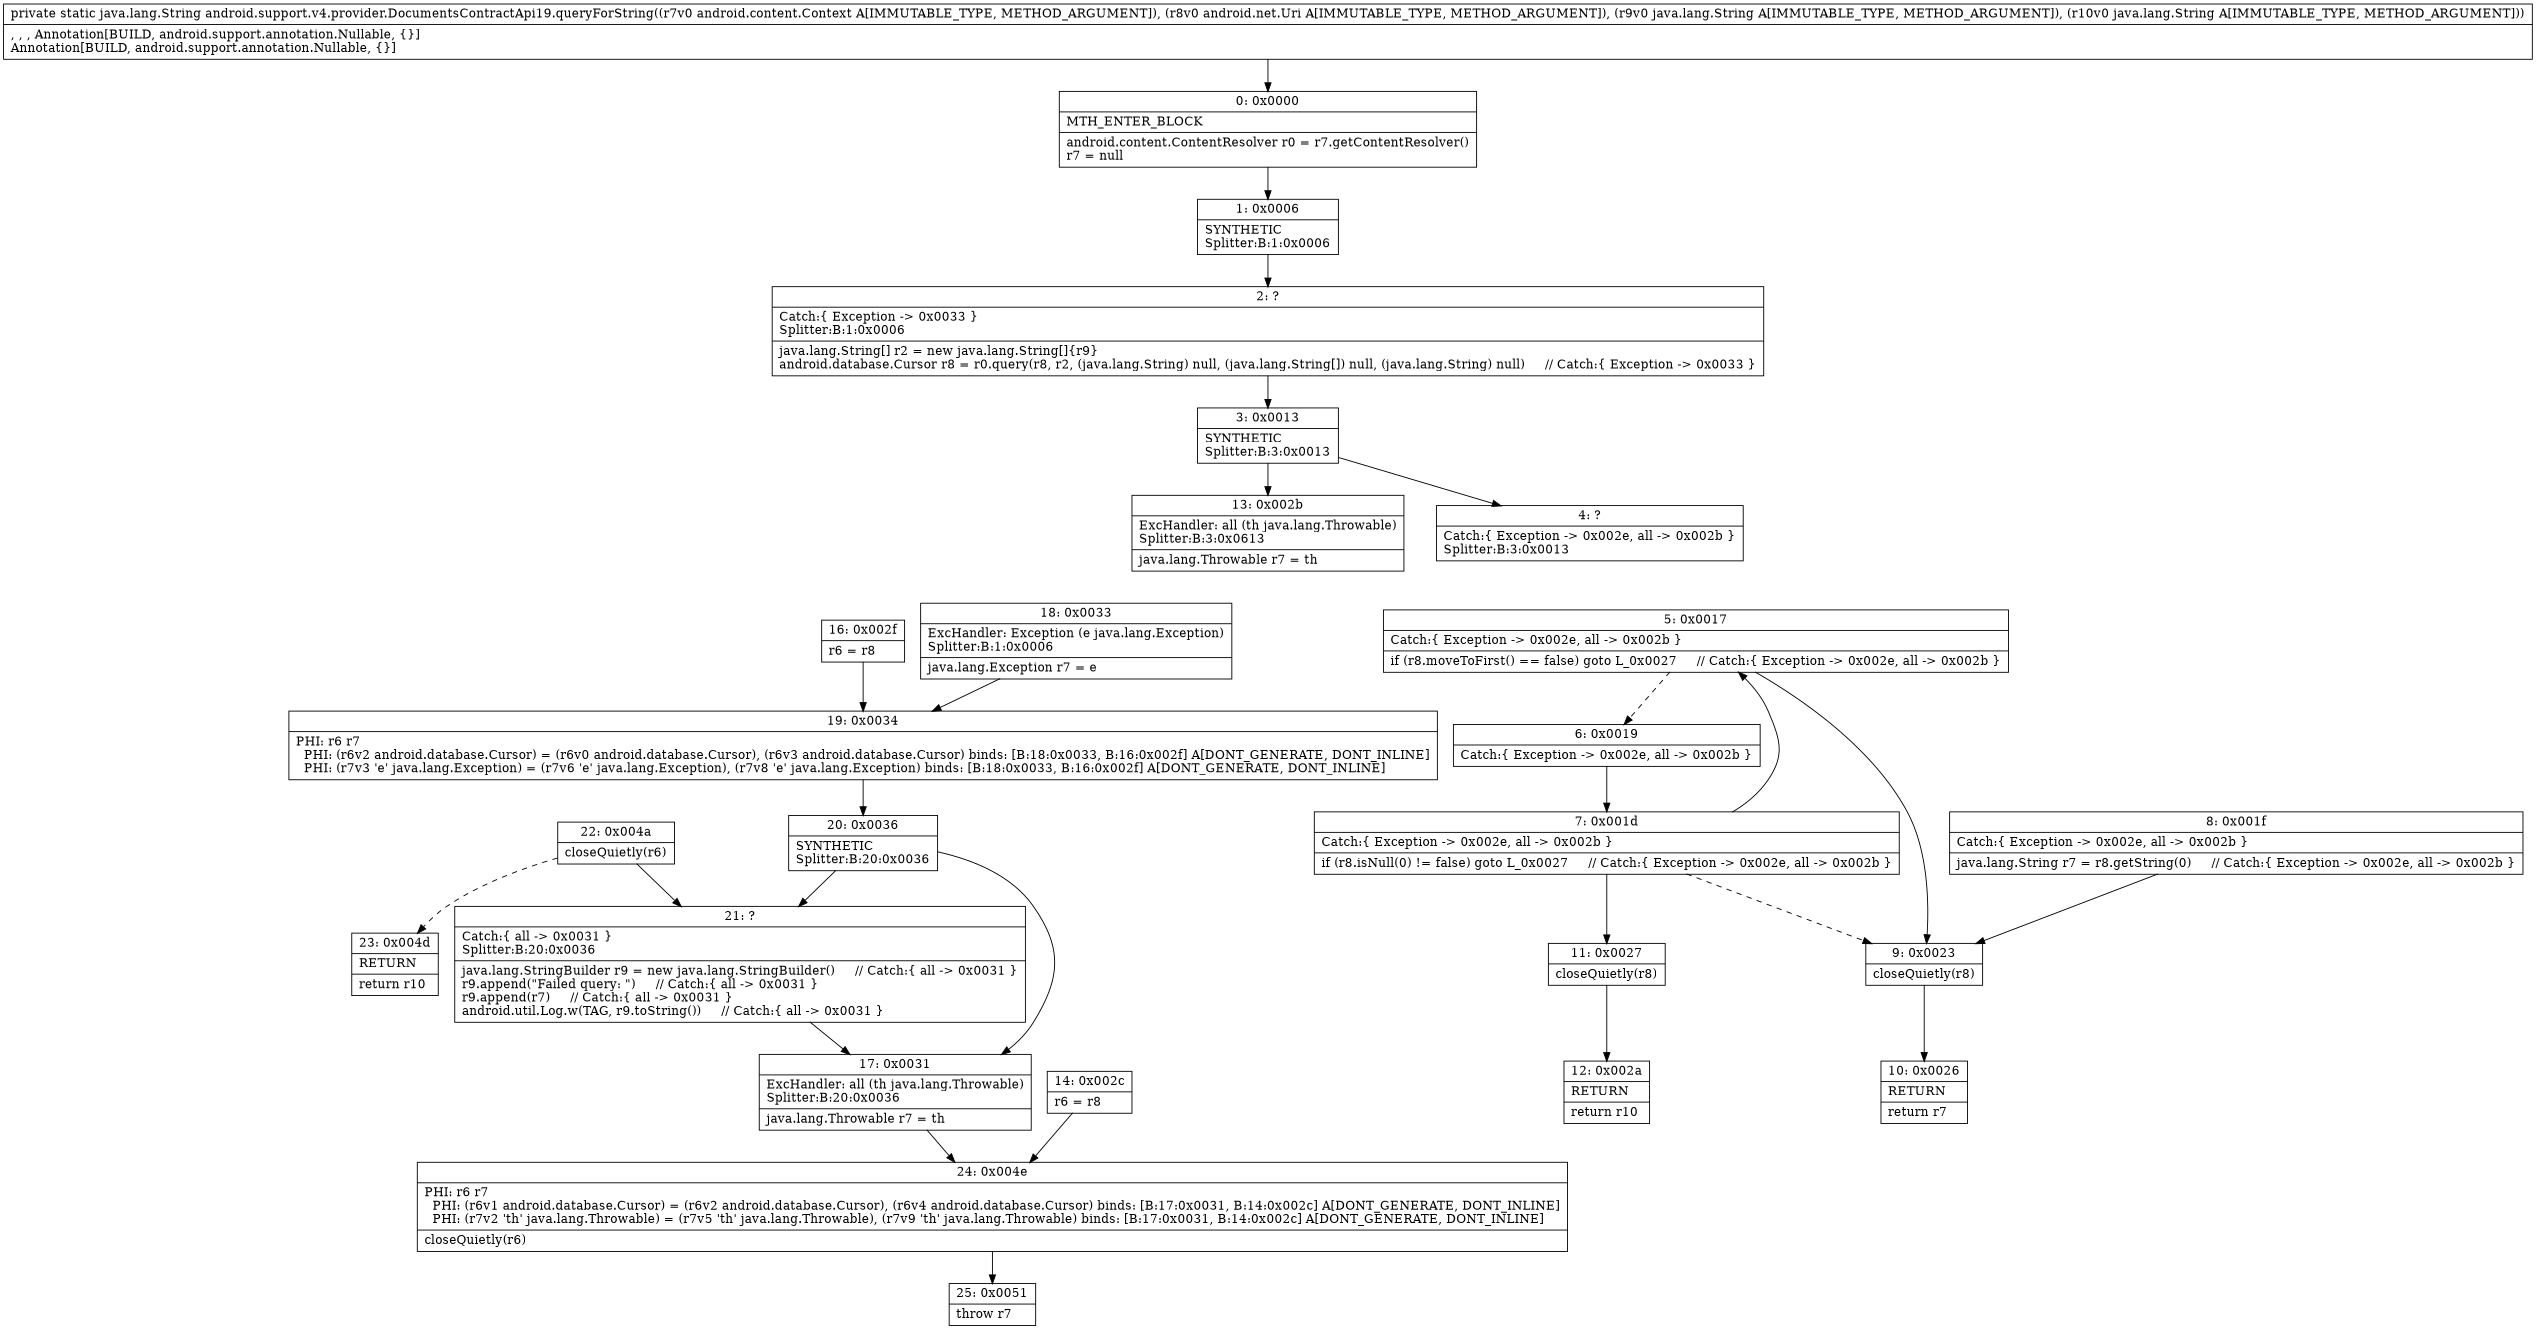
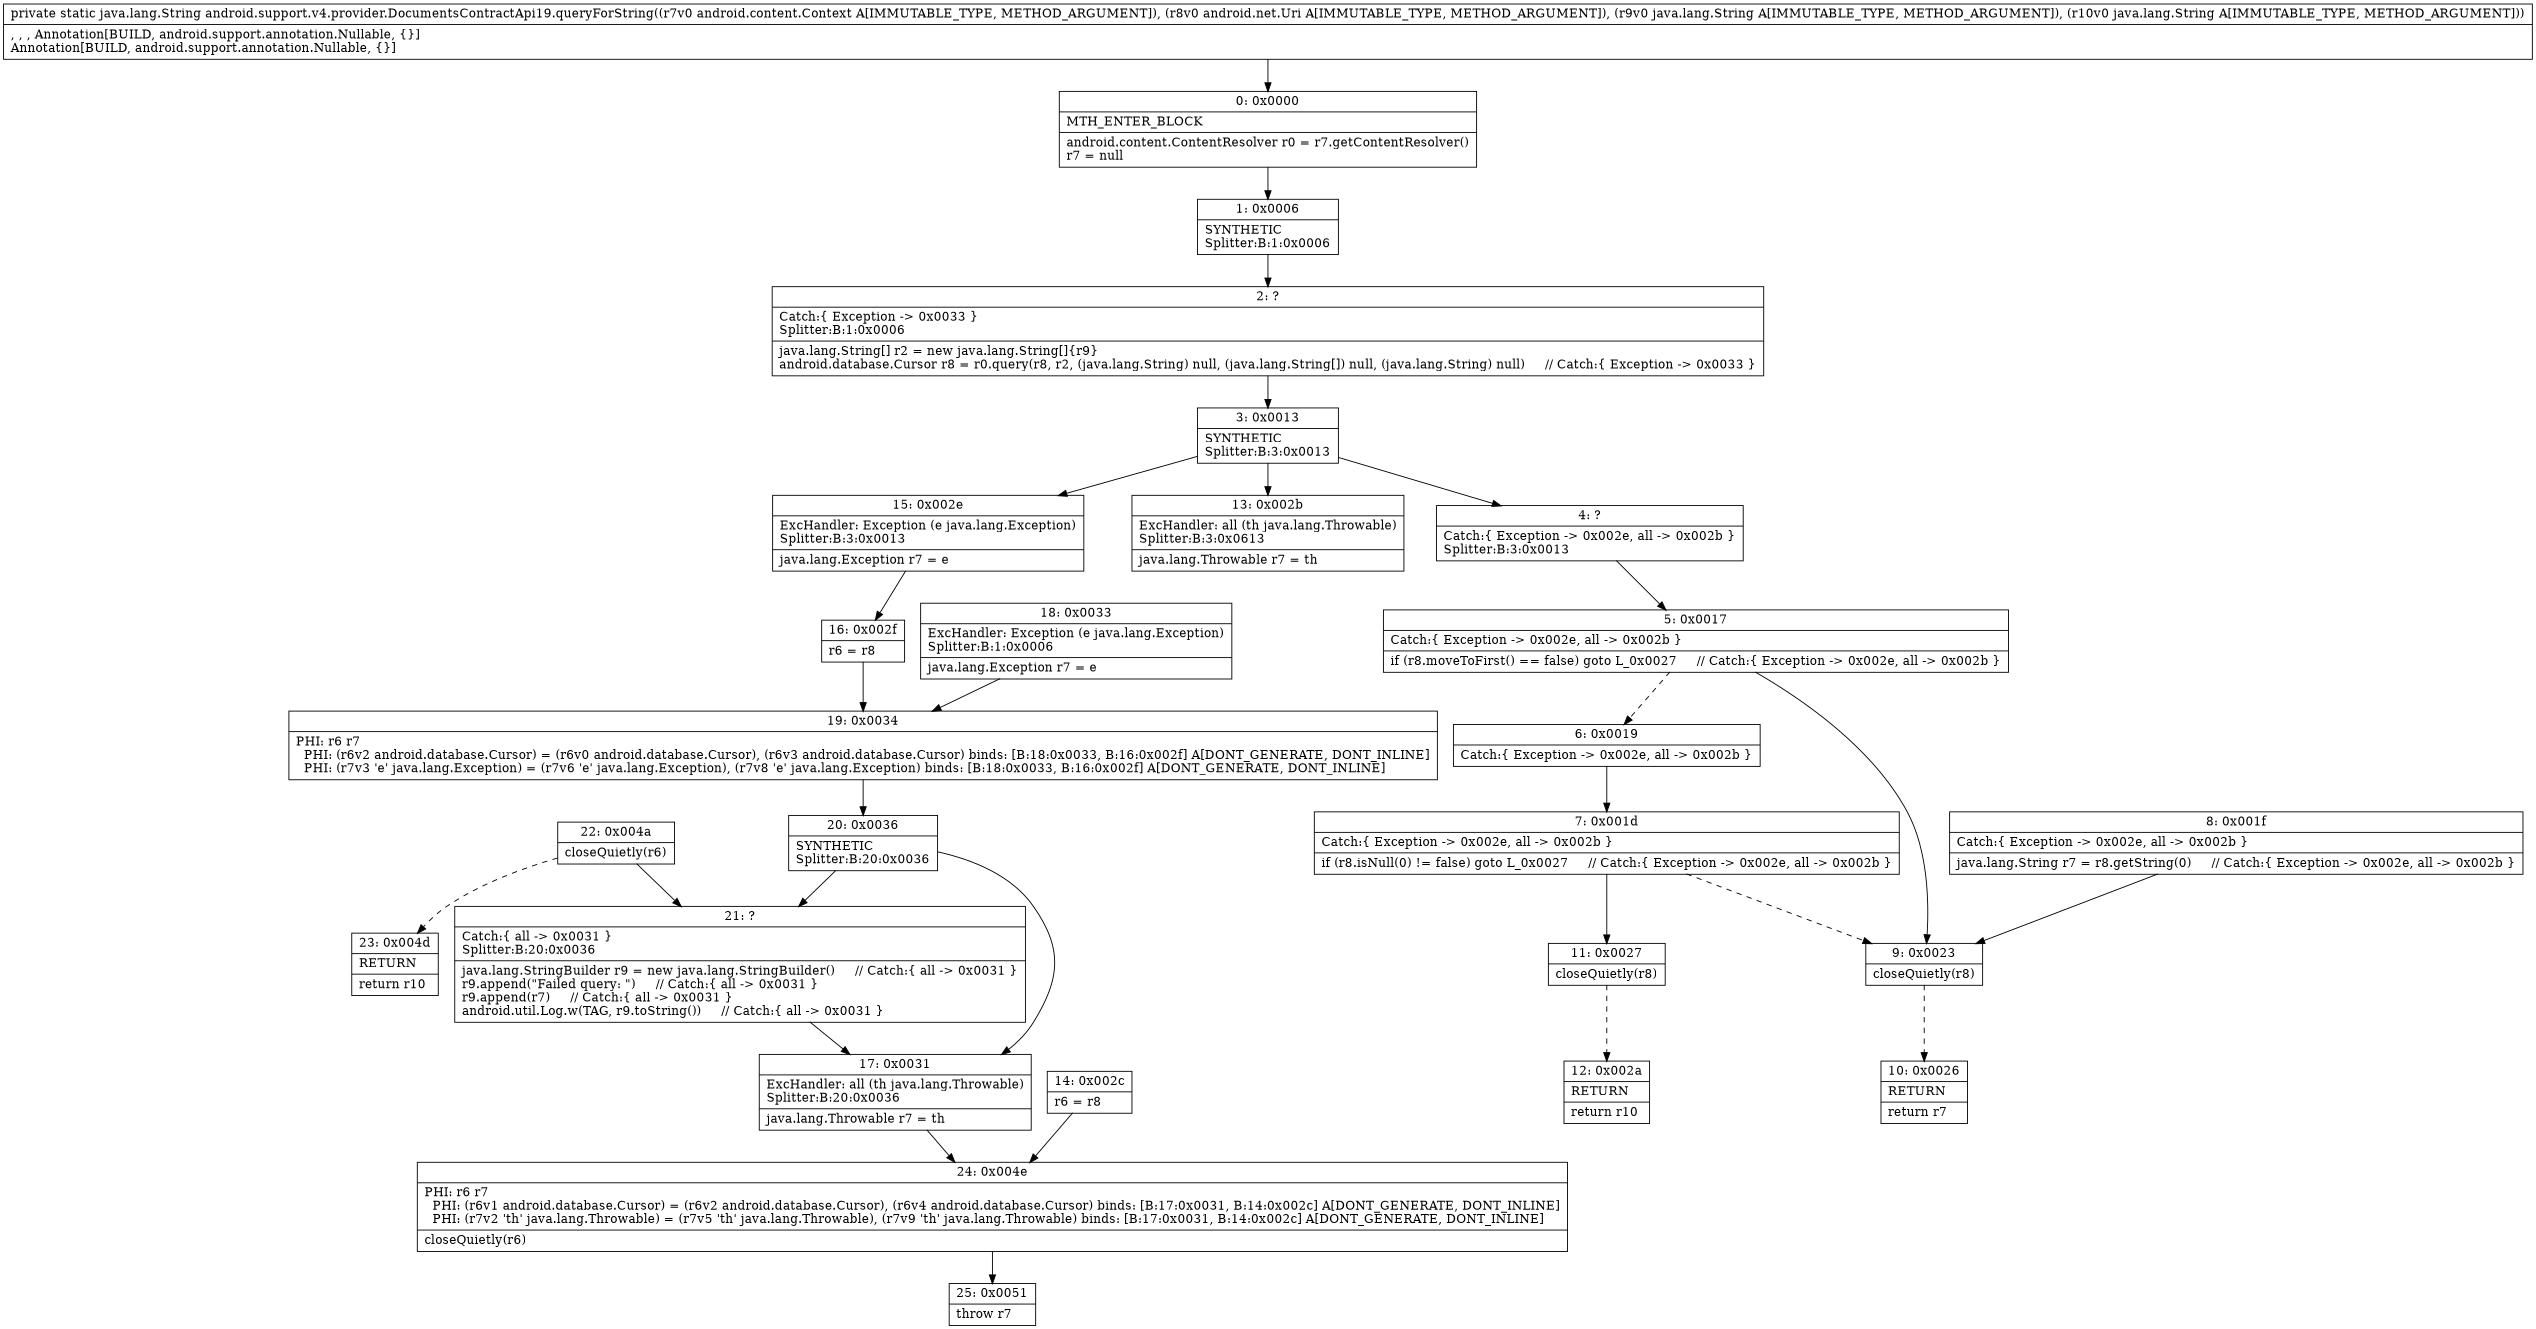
node "15: 0x002e": added
edge "7: 0x001d" -> "5: 0x0017": now "4: ?" -> "5: 0x0017"
edge "11: 0x0027" -> "12: 0x002a": style solid -> dashed
edge "9: 0x0023" -> "10: 0x0026": style solid -> dashed
